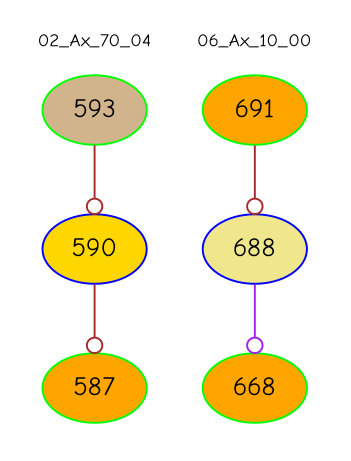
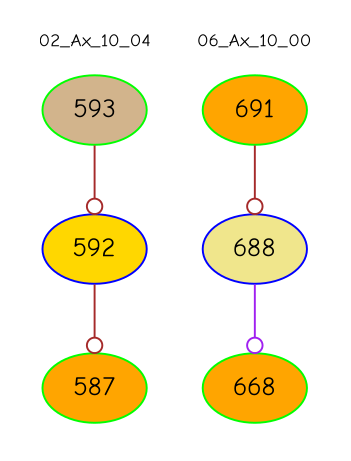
cluster "02_Ax_70_04": label "02_Ax_70_04" -> "02_Ax_10_04"
node "590": label "590" -> "592"
